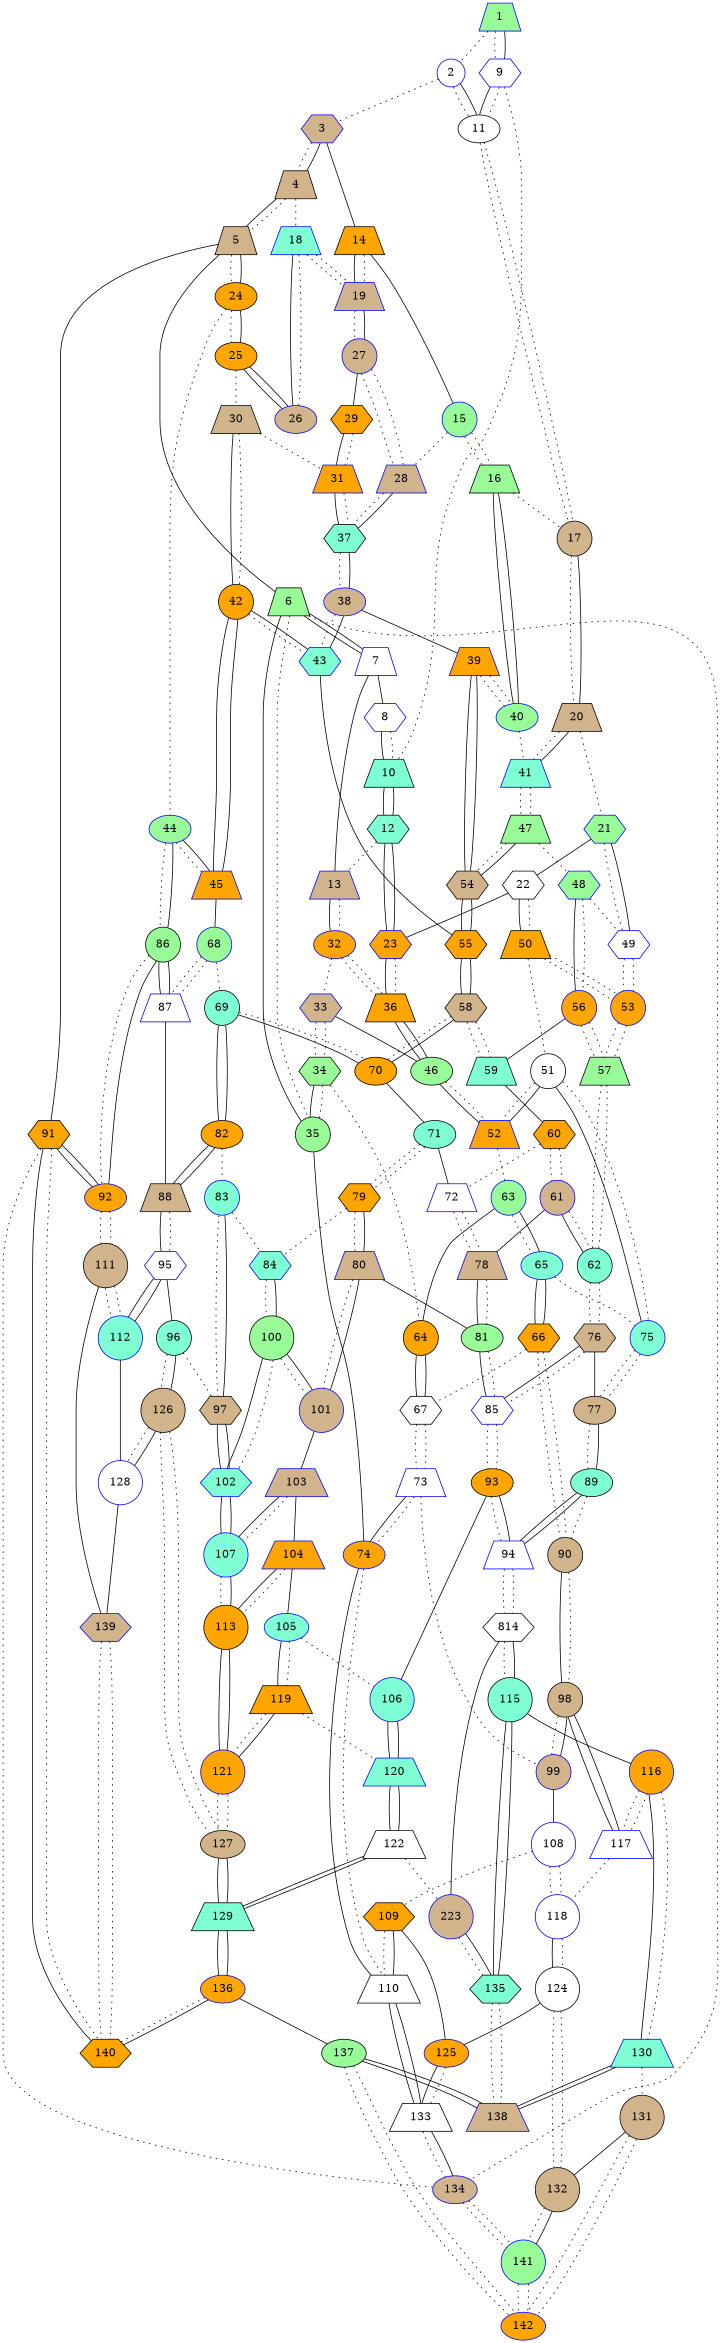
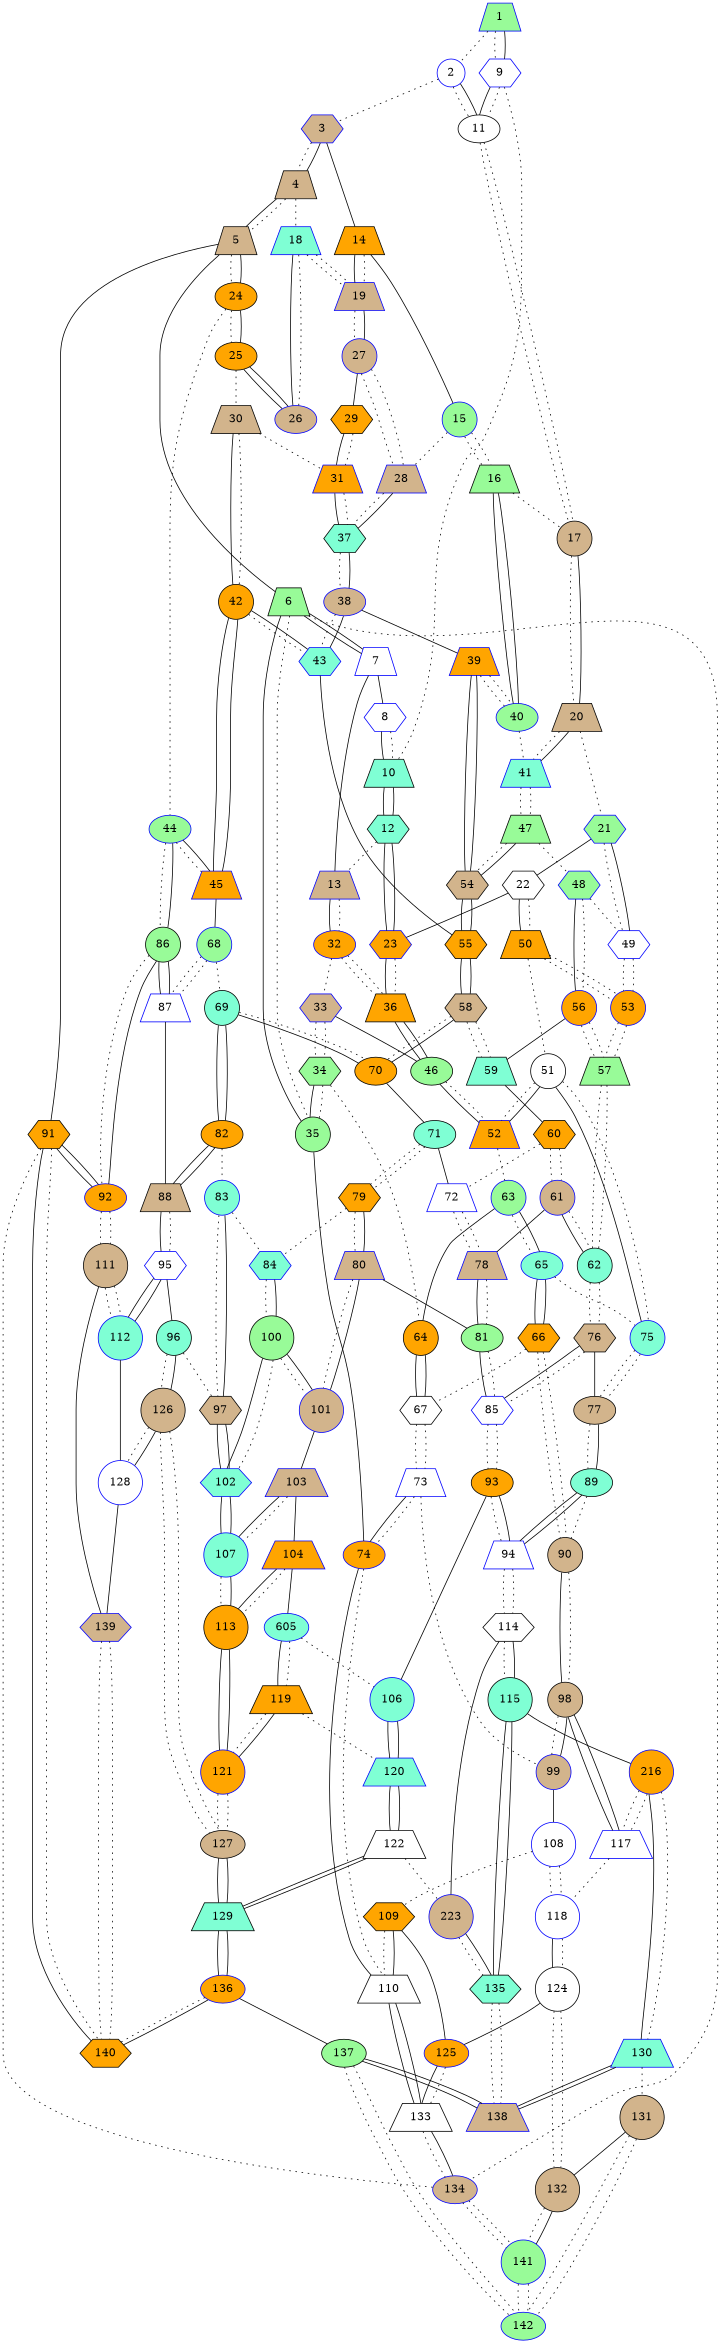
node "105": label "105" -> "605"
node "814": label "814" -> "114"
node "116": label "116" -> "216"
node "142": fillcolor orange -> palegreen
